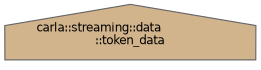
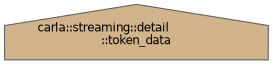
node "carla::streaming::data ::token_data": label "carla::streaming::data ::token_data" -> "carla::streaming::detail ::token_data"
